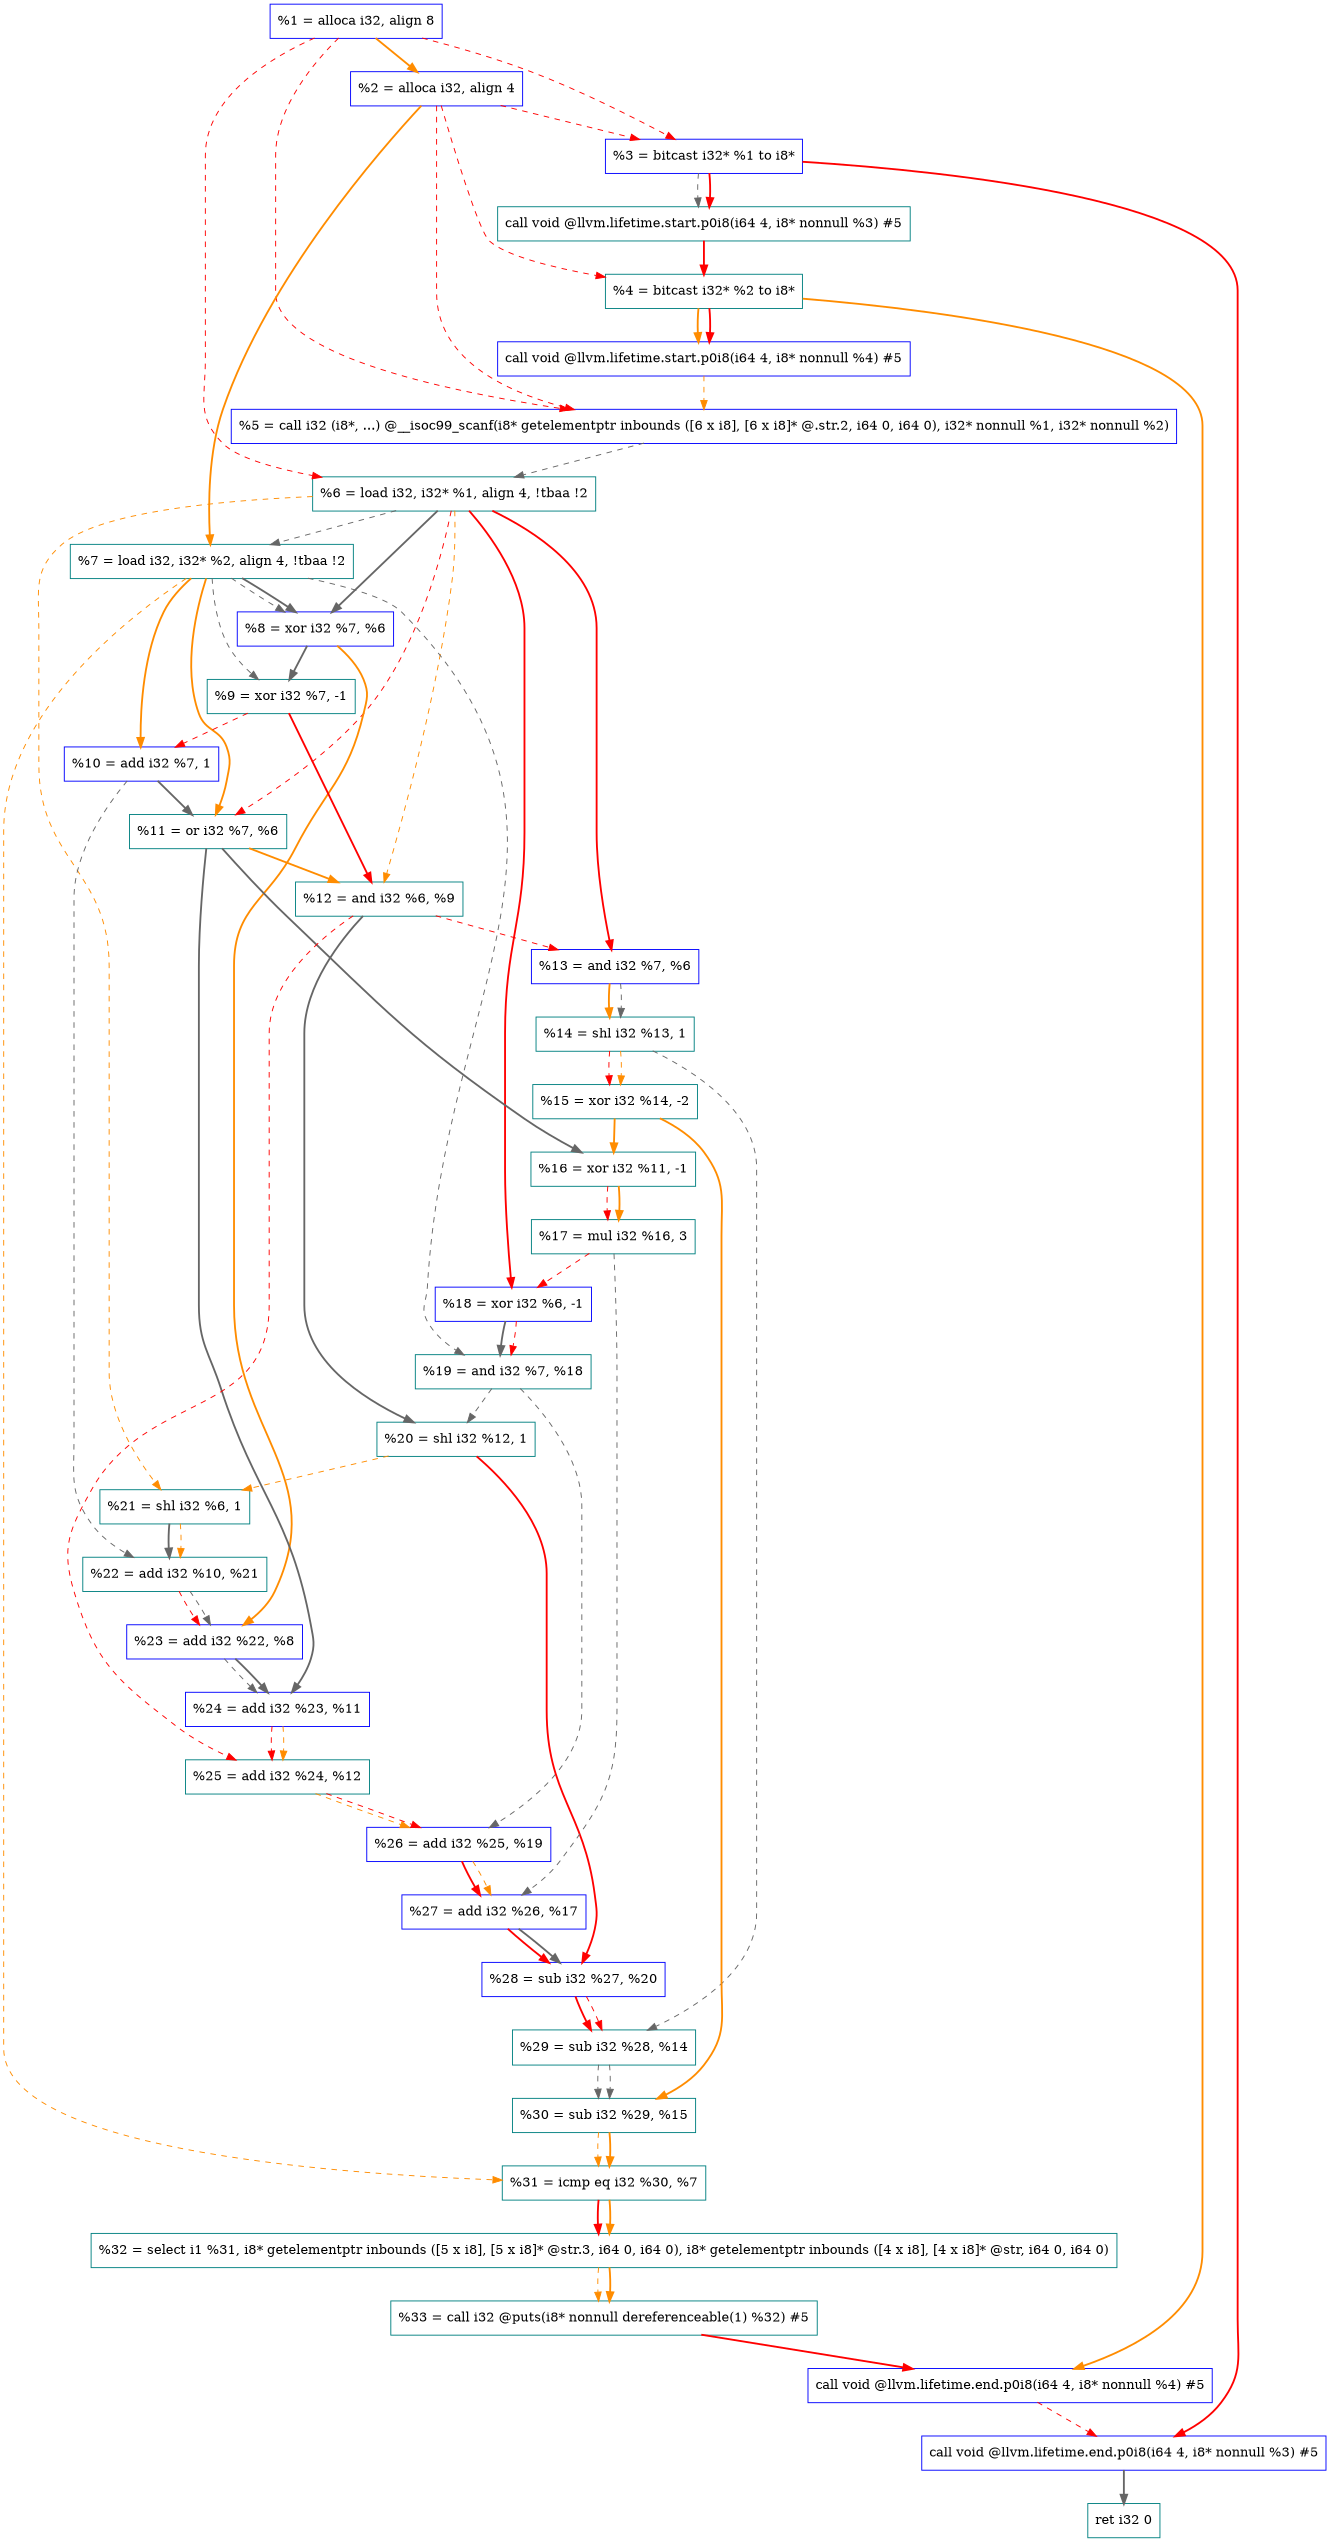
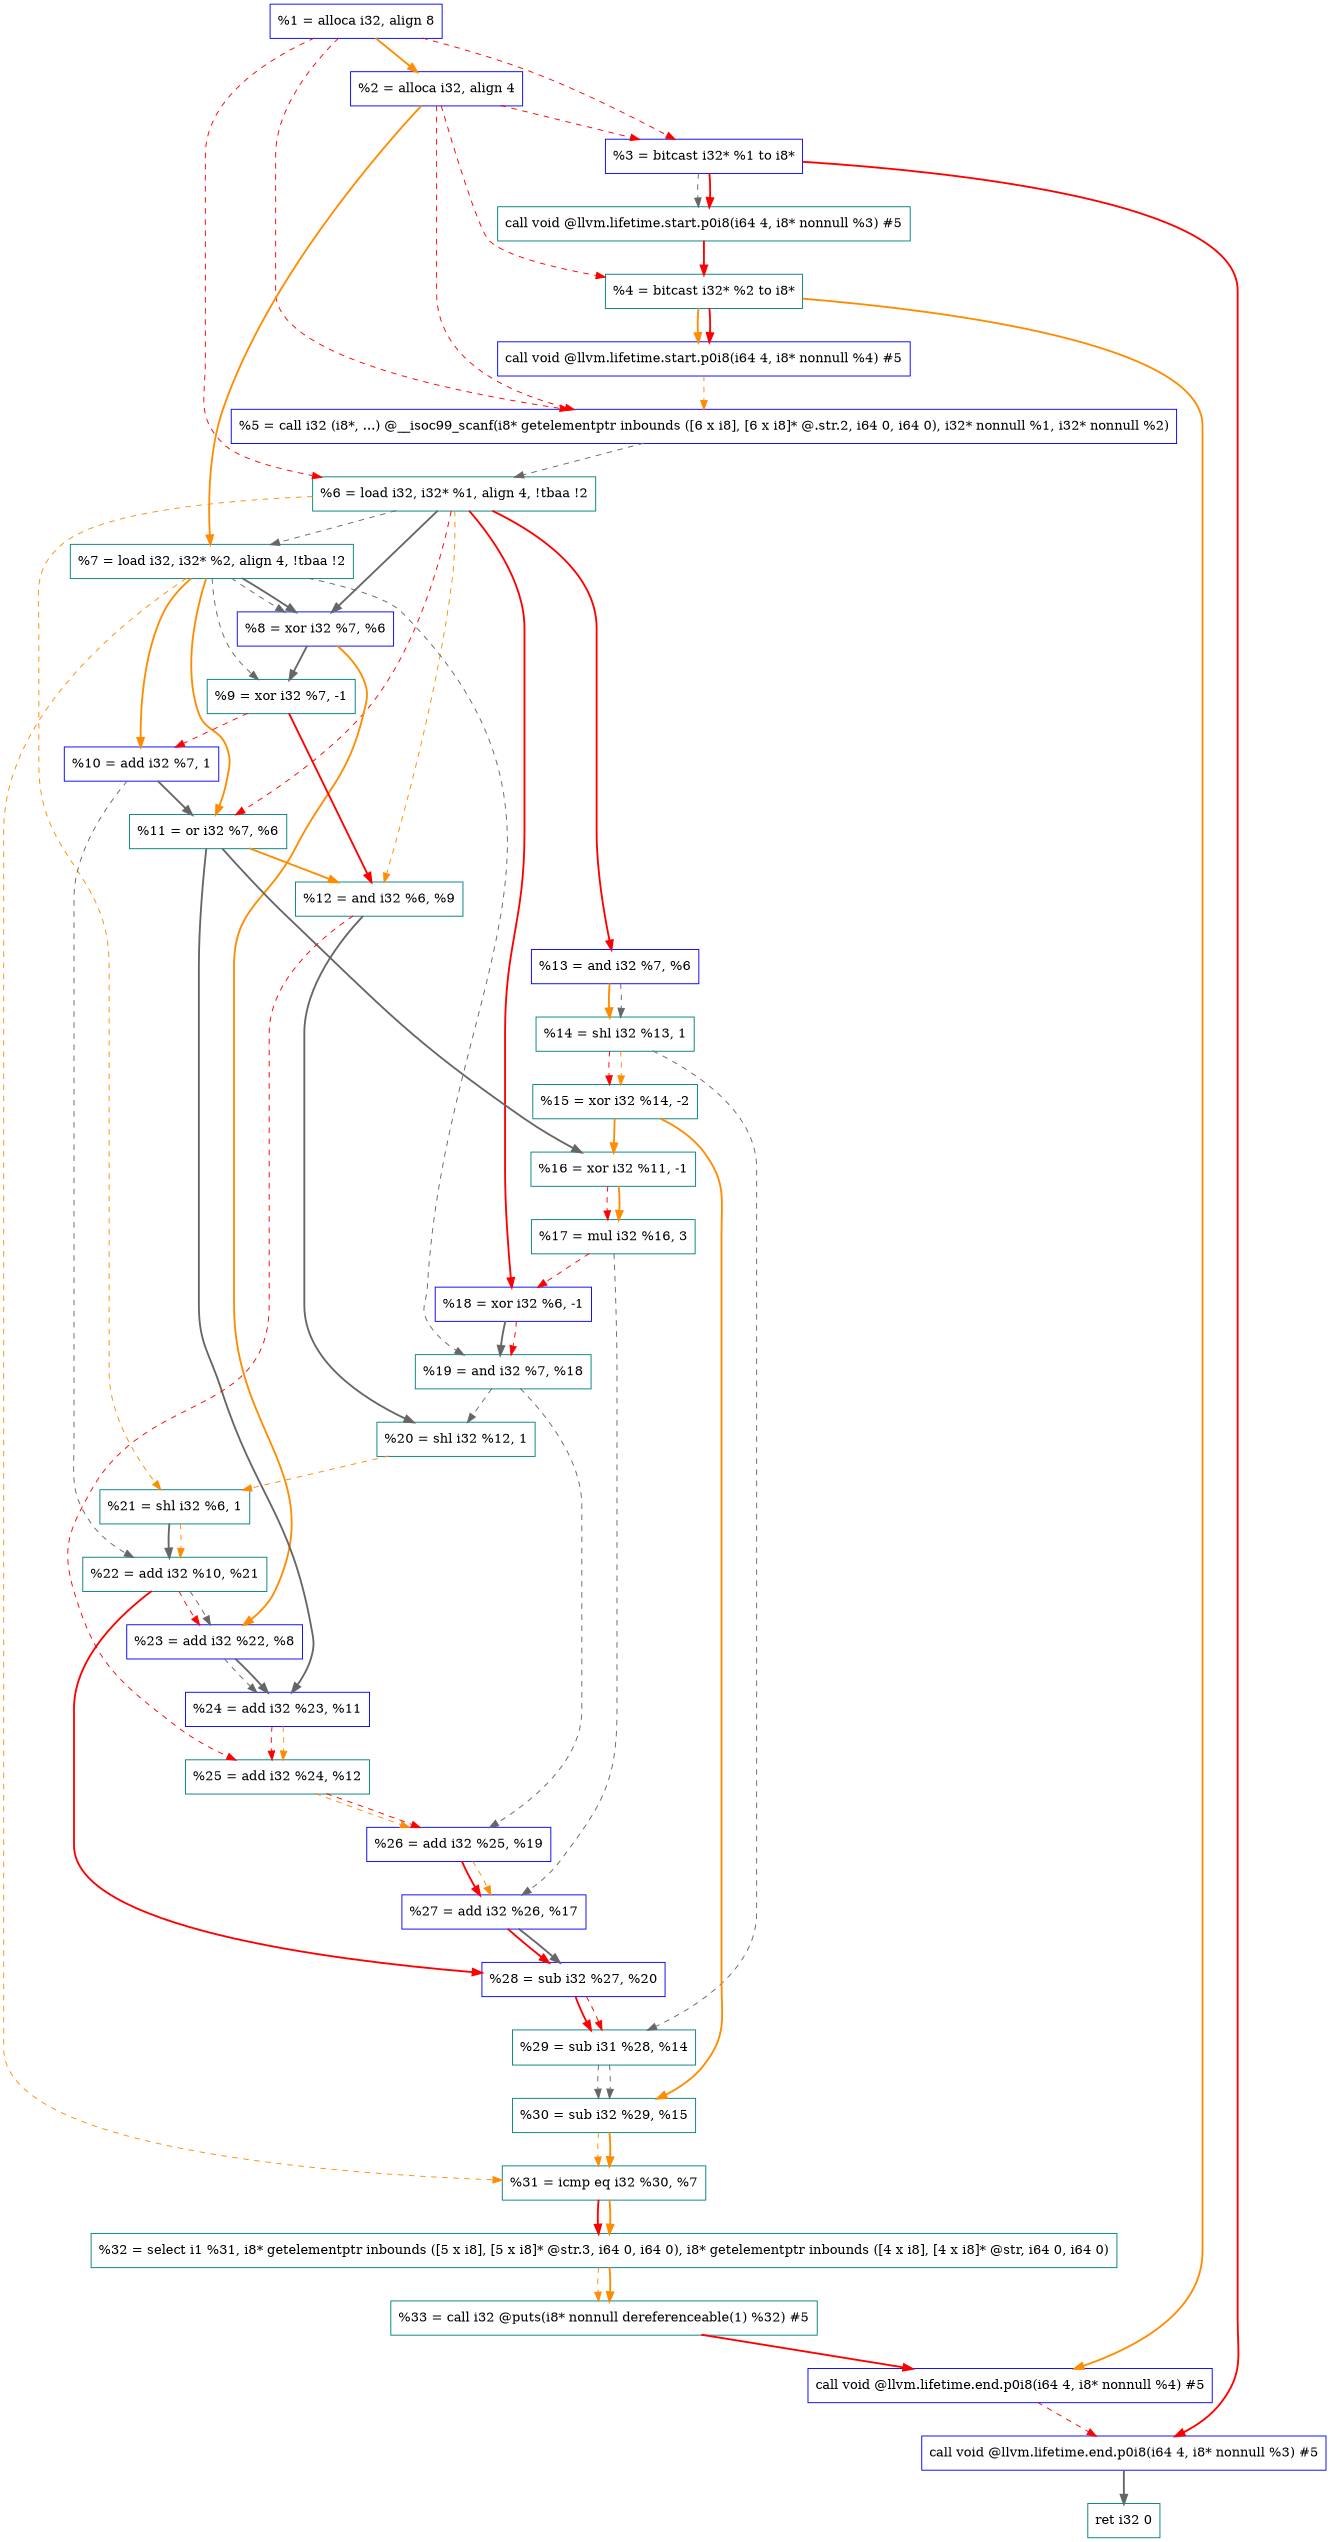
edge "%12 = and i32 %6, %9" -> "%13 = and i32 %7, %6": removed
edge "%20 = shl i32 %12, 1" -> "%28 = sub i32 %27, %20": now "%22 = add i32 %10, %21" -> "%28 = sub i32 %27, %20"
node "%29 = sub i32 %28, %14": label "%29 = sub i32 %28, %14" -> "%29 = sub i31 %28, %14"
